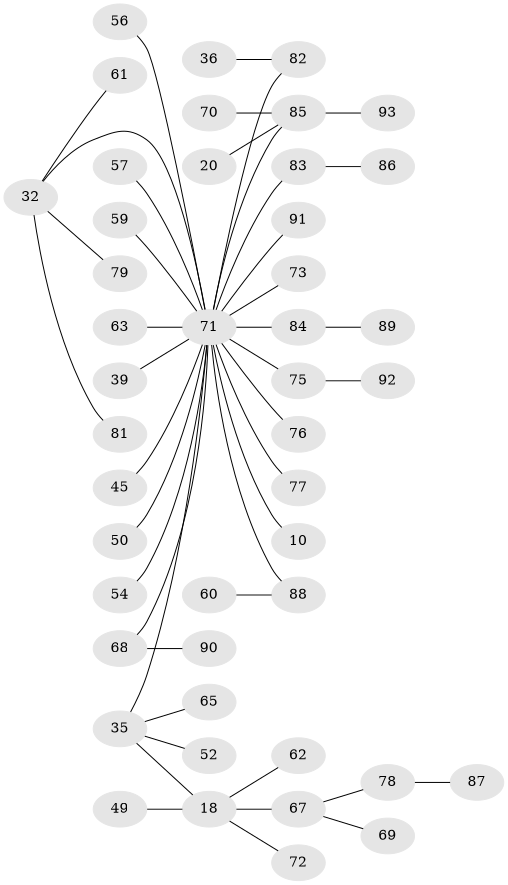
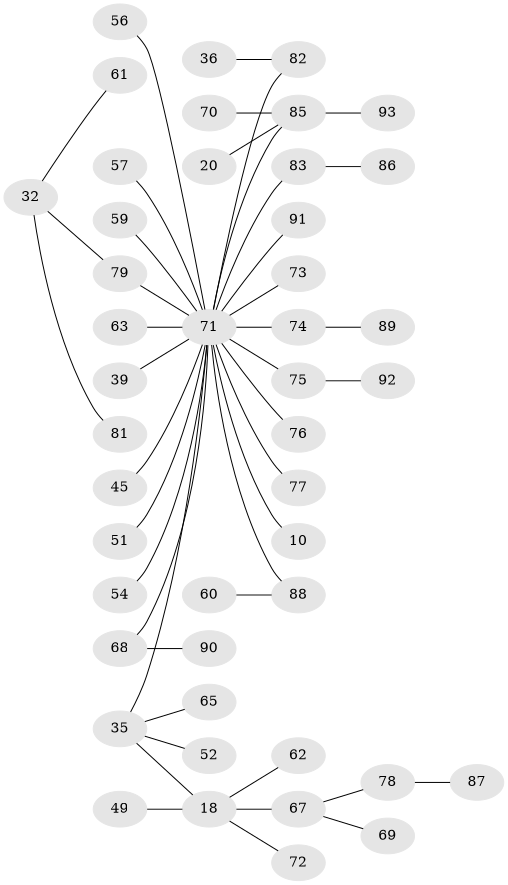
edge "32" -- "71": now "79" -- "71"
node "84": label "84" -> "74"
node "50": label "50" -> "51"
